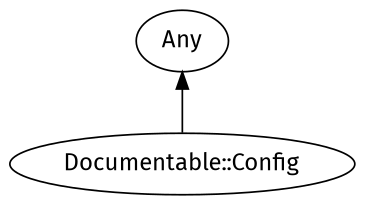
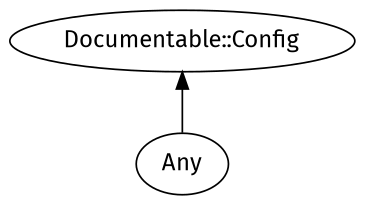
edge "Documentable::Config" -> "Any": reversed
